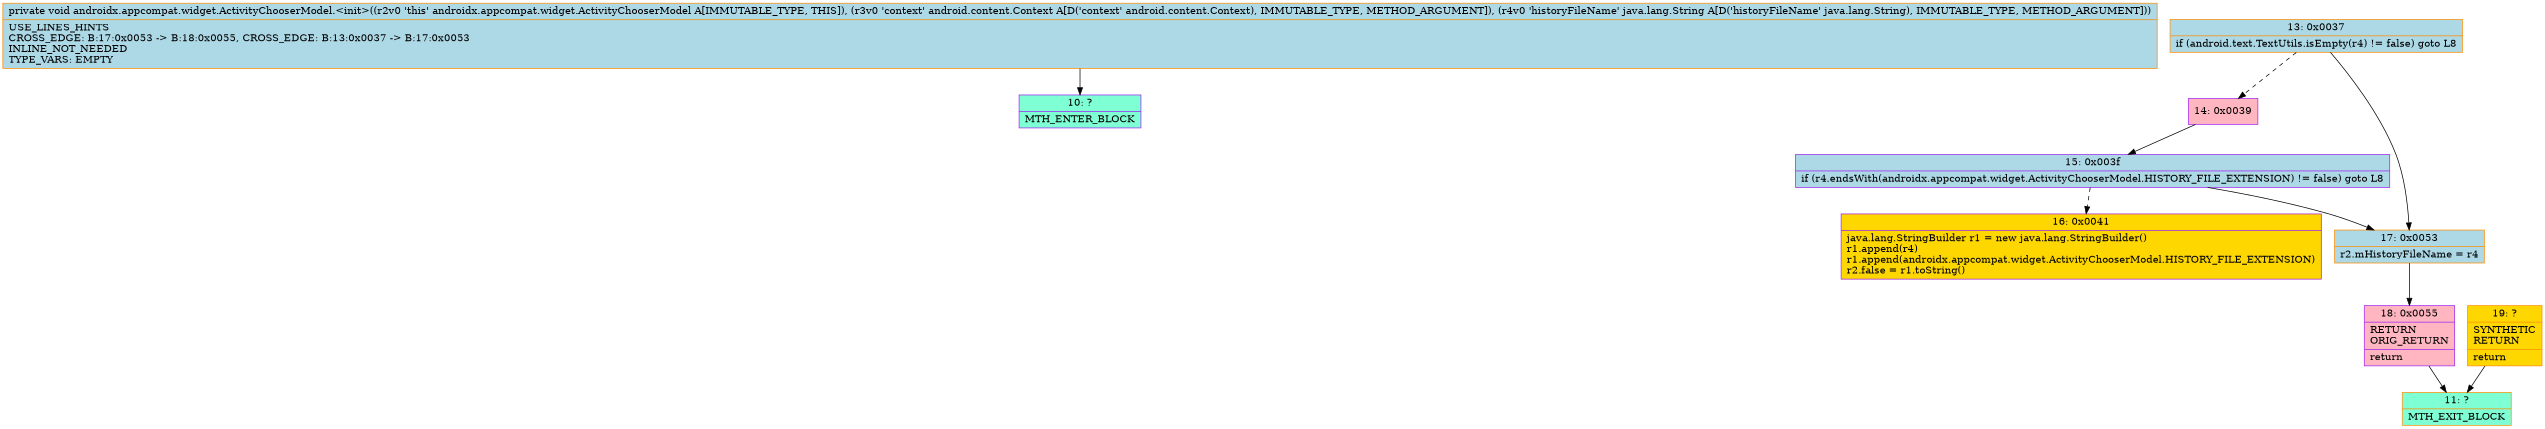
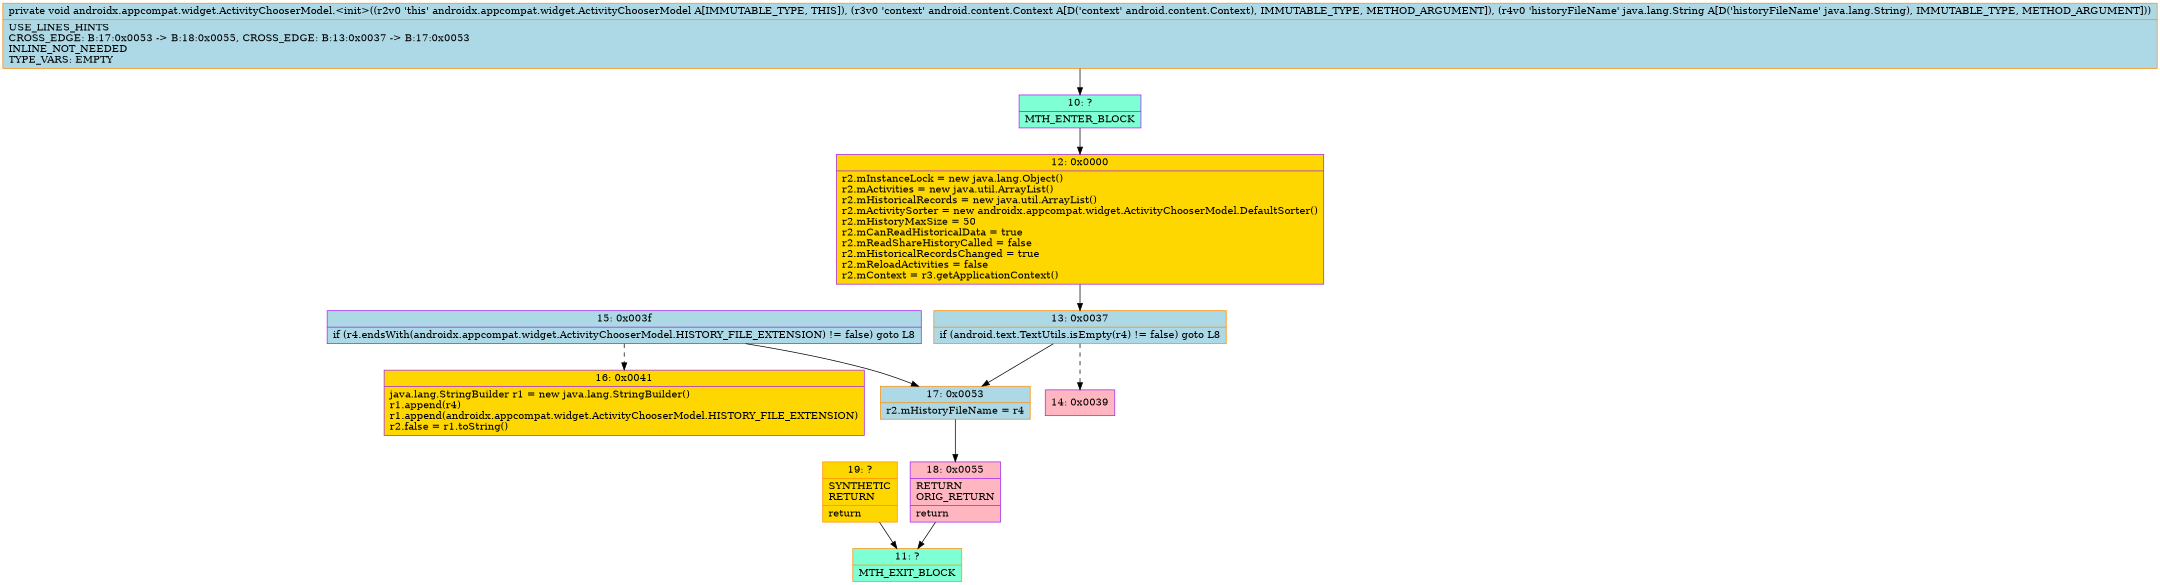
edge "14: 0x0039" -> "15: 0x003f": removed
node "12: 0x0000": added
